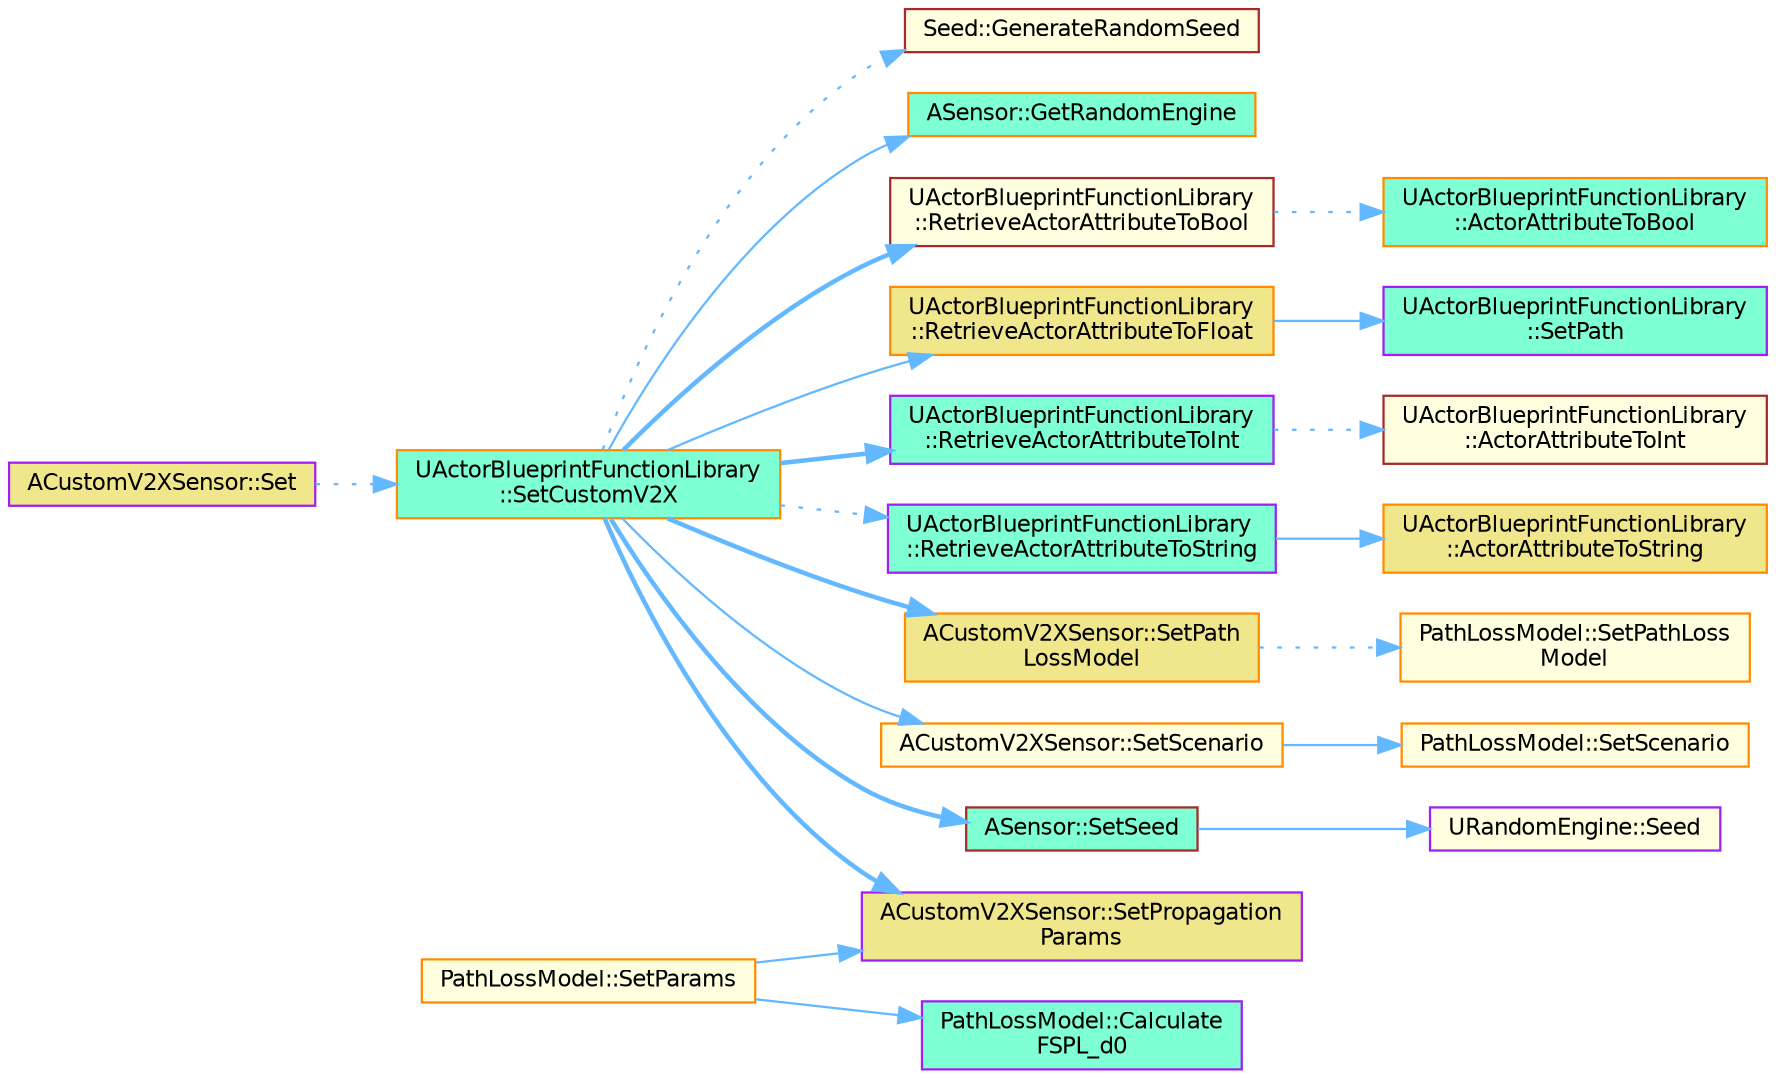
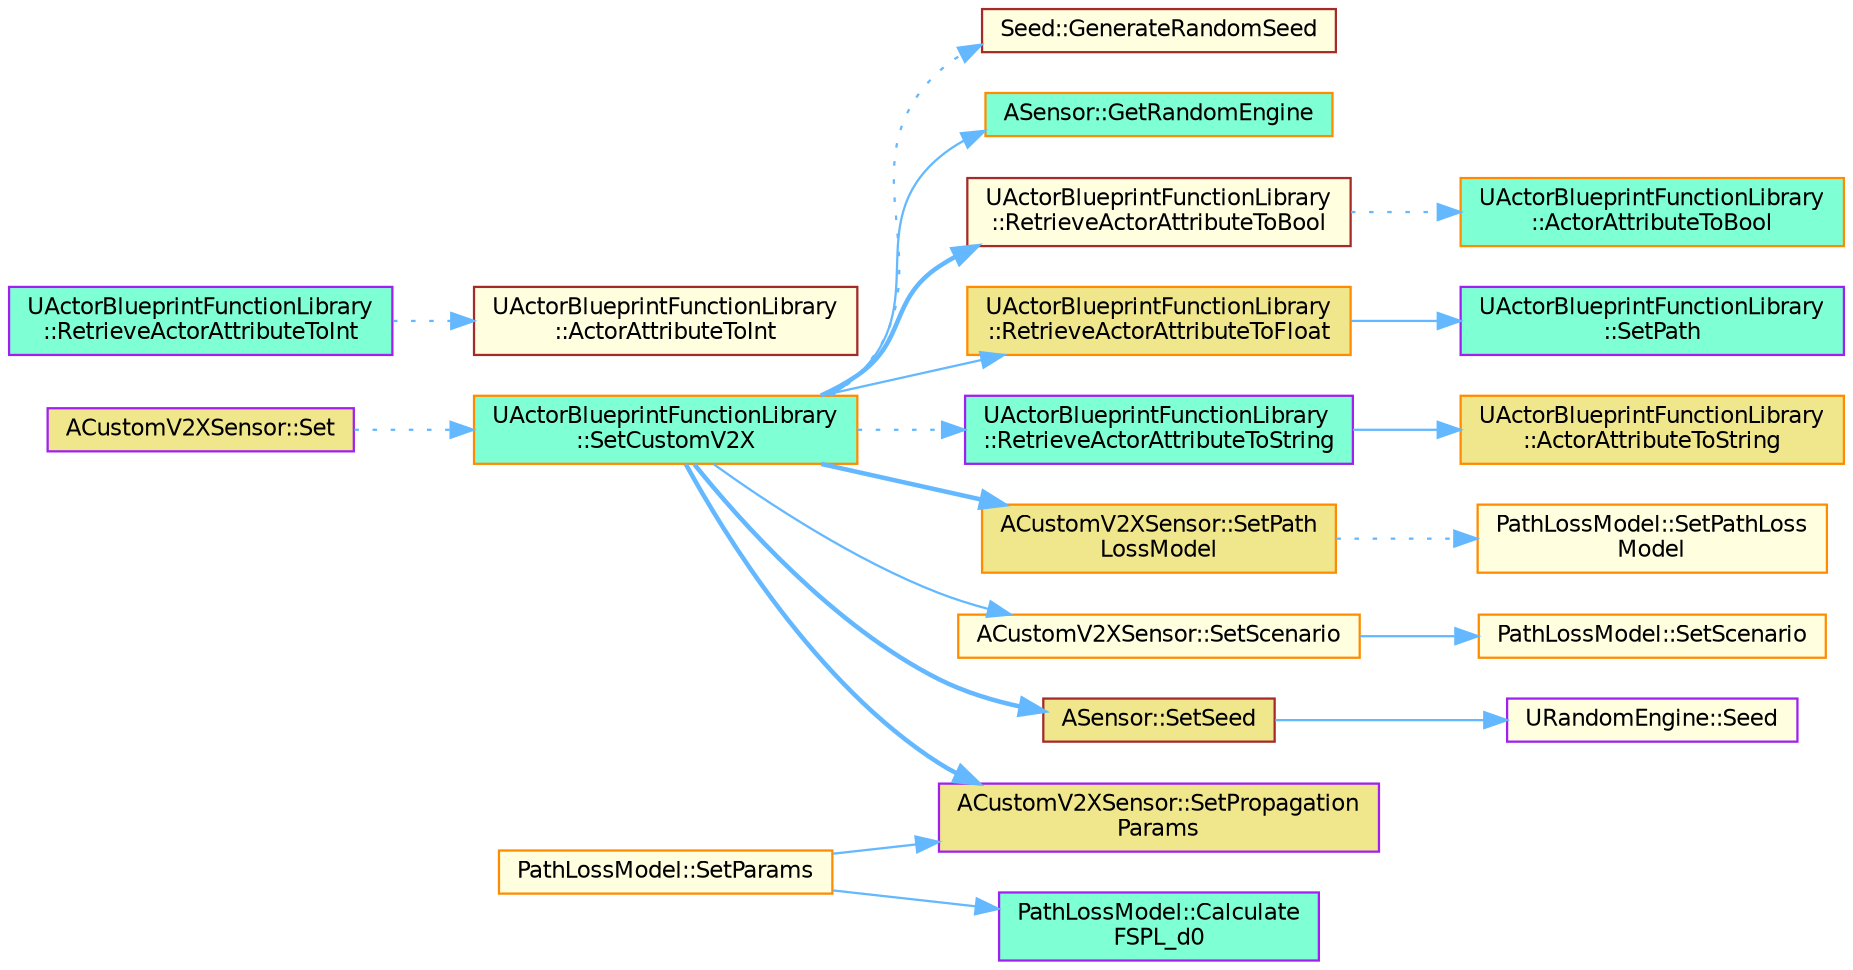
edge "UActorBlueprintFunctionLibrary ::SetCustomV2X" -> "UActorBlueprintFunctionLibrary ::RetrieveActorAttributeToInt": removed
node "ASensor::SetSeed": fillcolor aquamarine -> khaki
